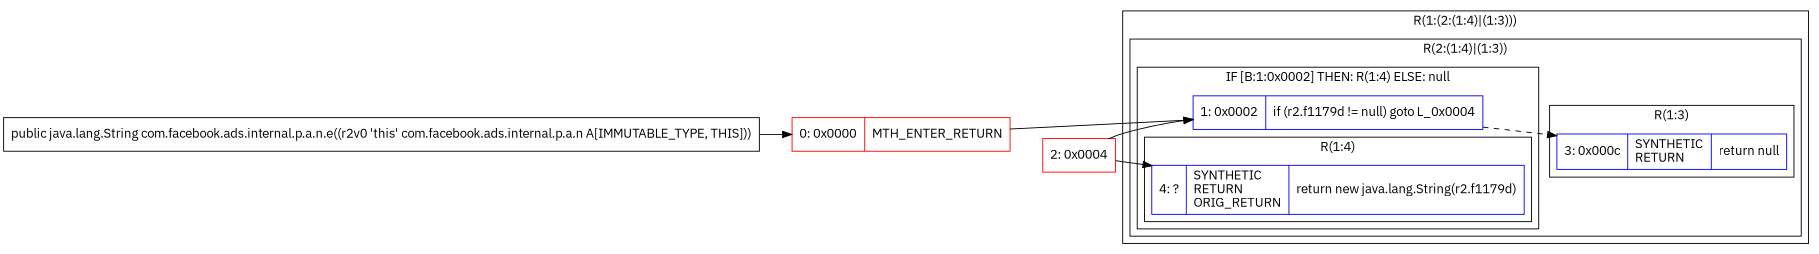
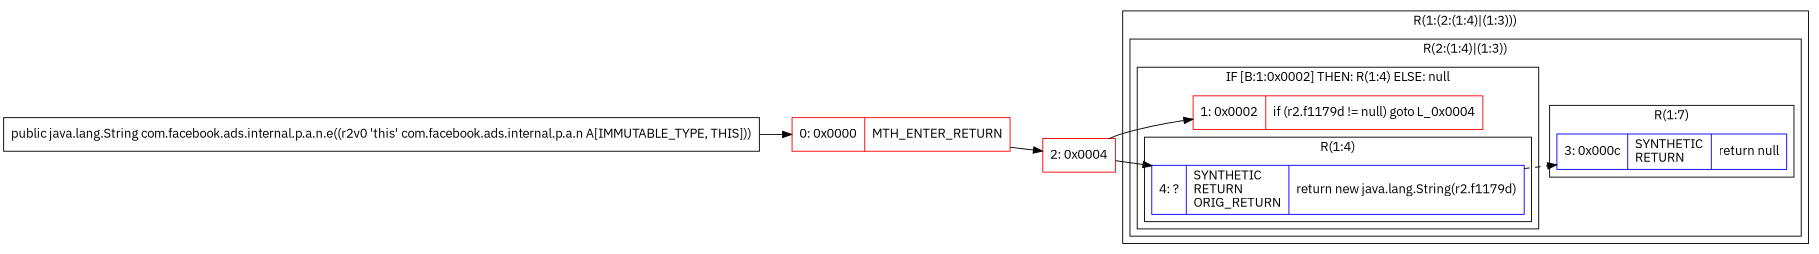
node "1: 0x0002": color blue -> red
cluster "R(1:3)": label "R(1:3)" -> "R(1:7)"
edge "0: 0x0000" -> "1: 0x0002": now "0: 0x0000" -> "2: 0x0004"
edge "1: 0x0002" -> "3: 0x000c": now "4: ?" -> "3: 0x000c"
